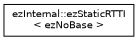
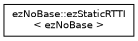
node "ezInternal::ezStaticRTTI < ezNoBase >": label "ezInternal::ezStaticRTTI < ezNoBase >" -> "ezNoBase::ezStaticRTTI < ezNoBase >"
